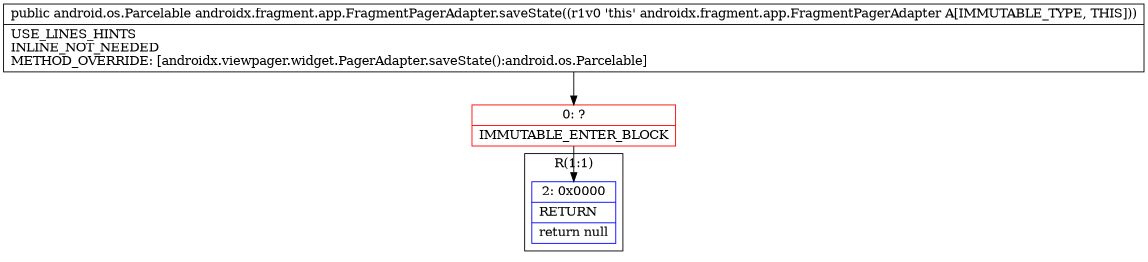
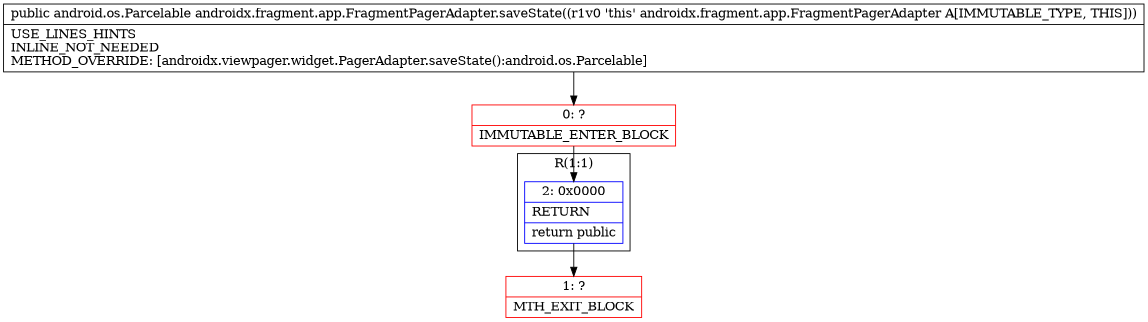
node "2: 0x0000": text "return null" -> "return public"
node "1: ?": added
